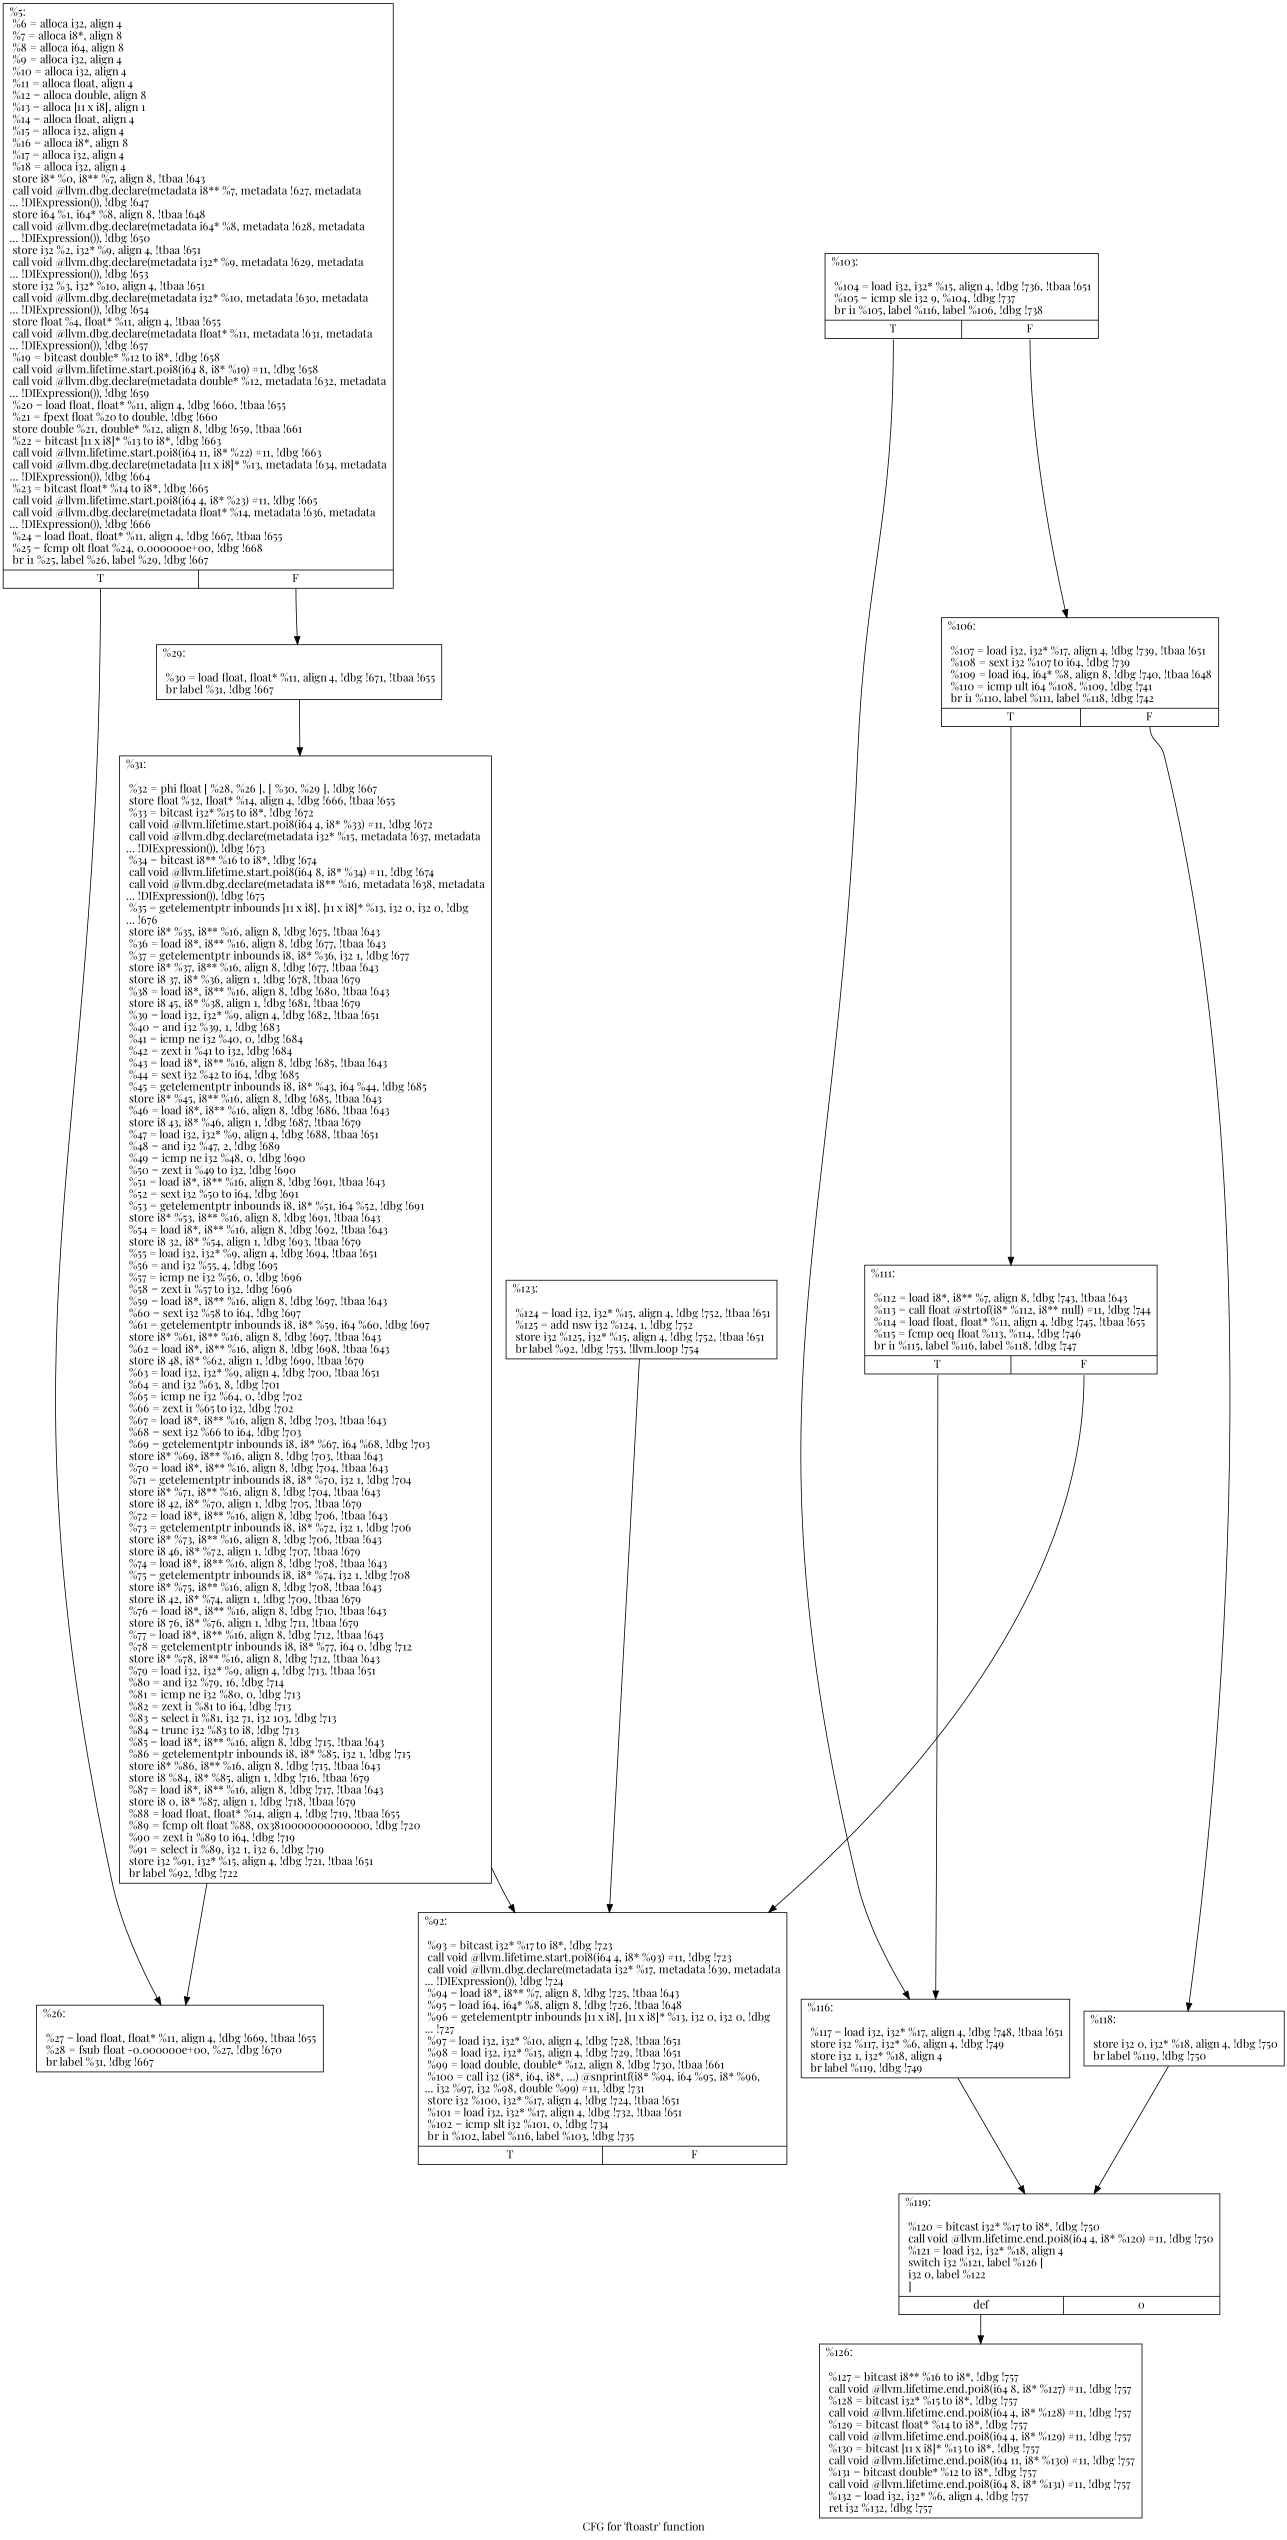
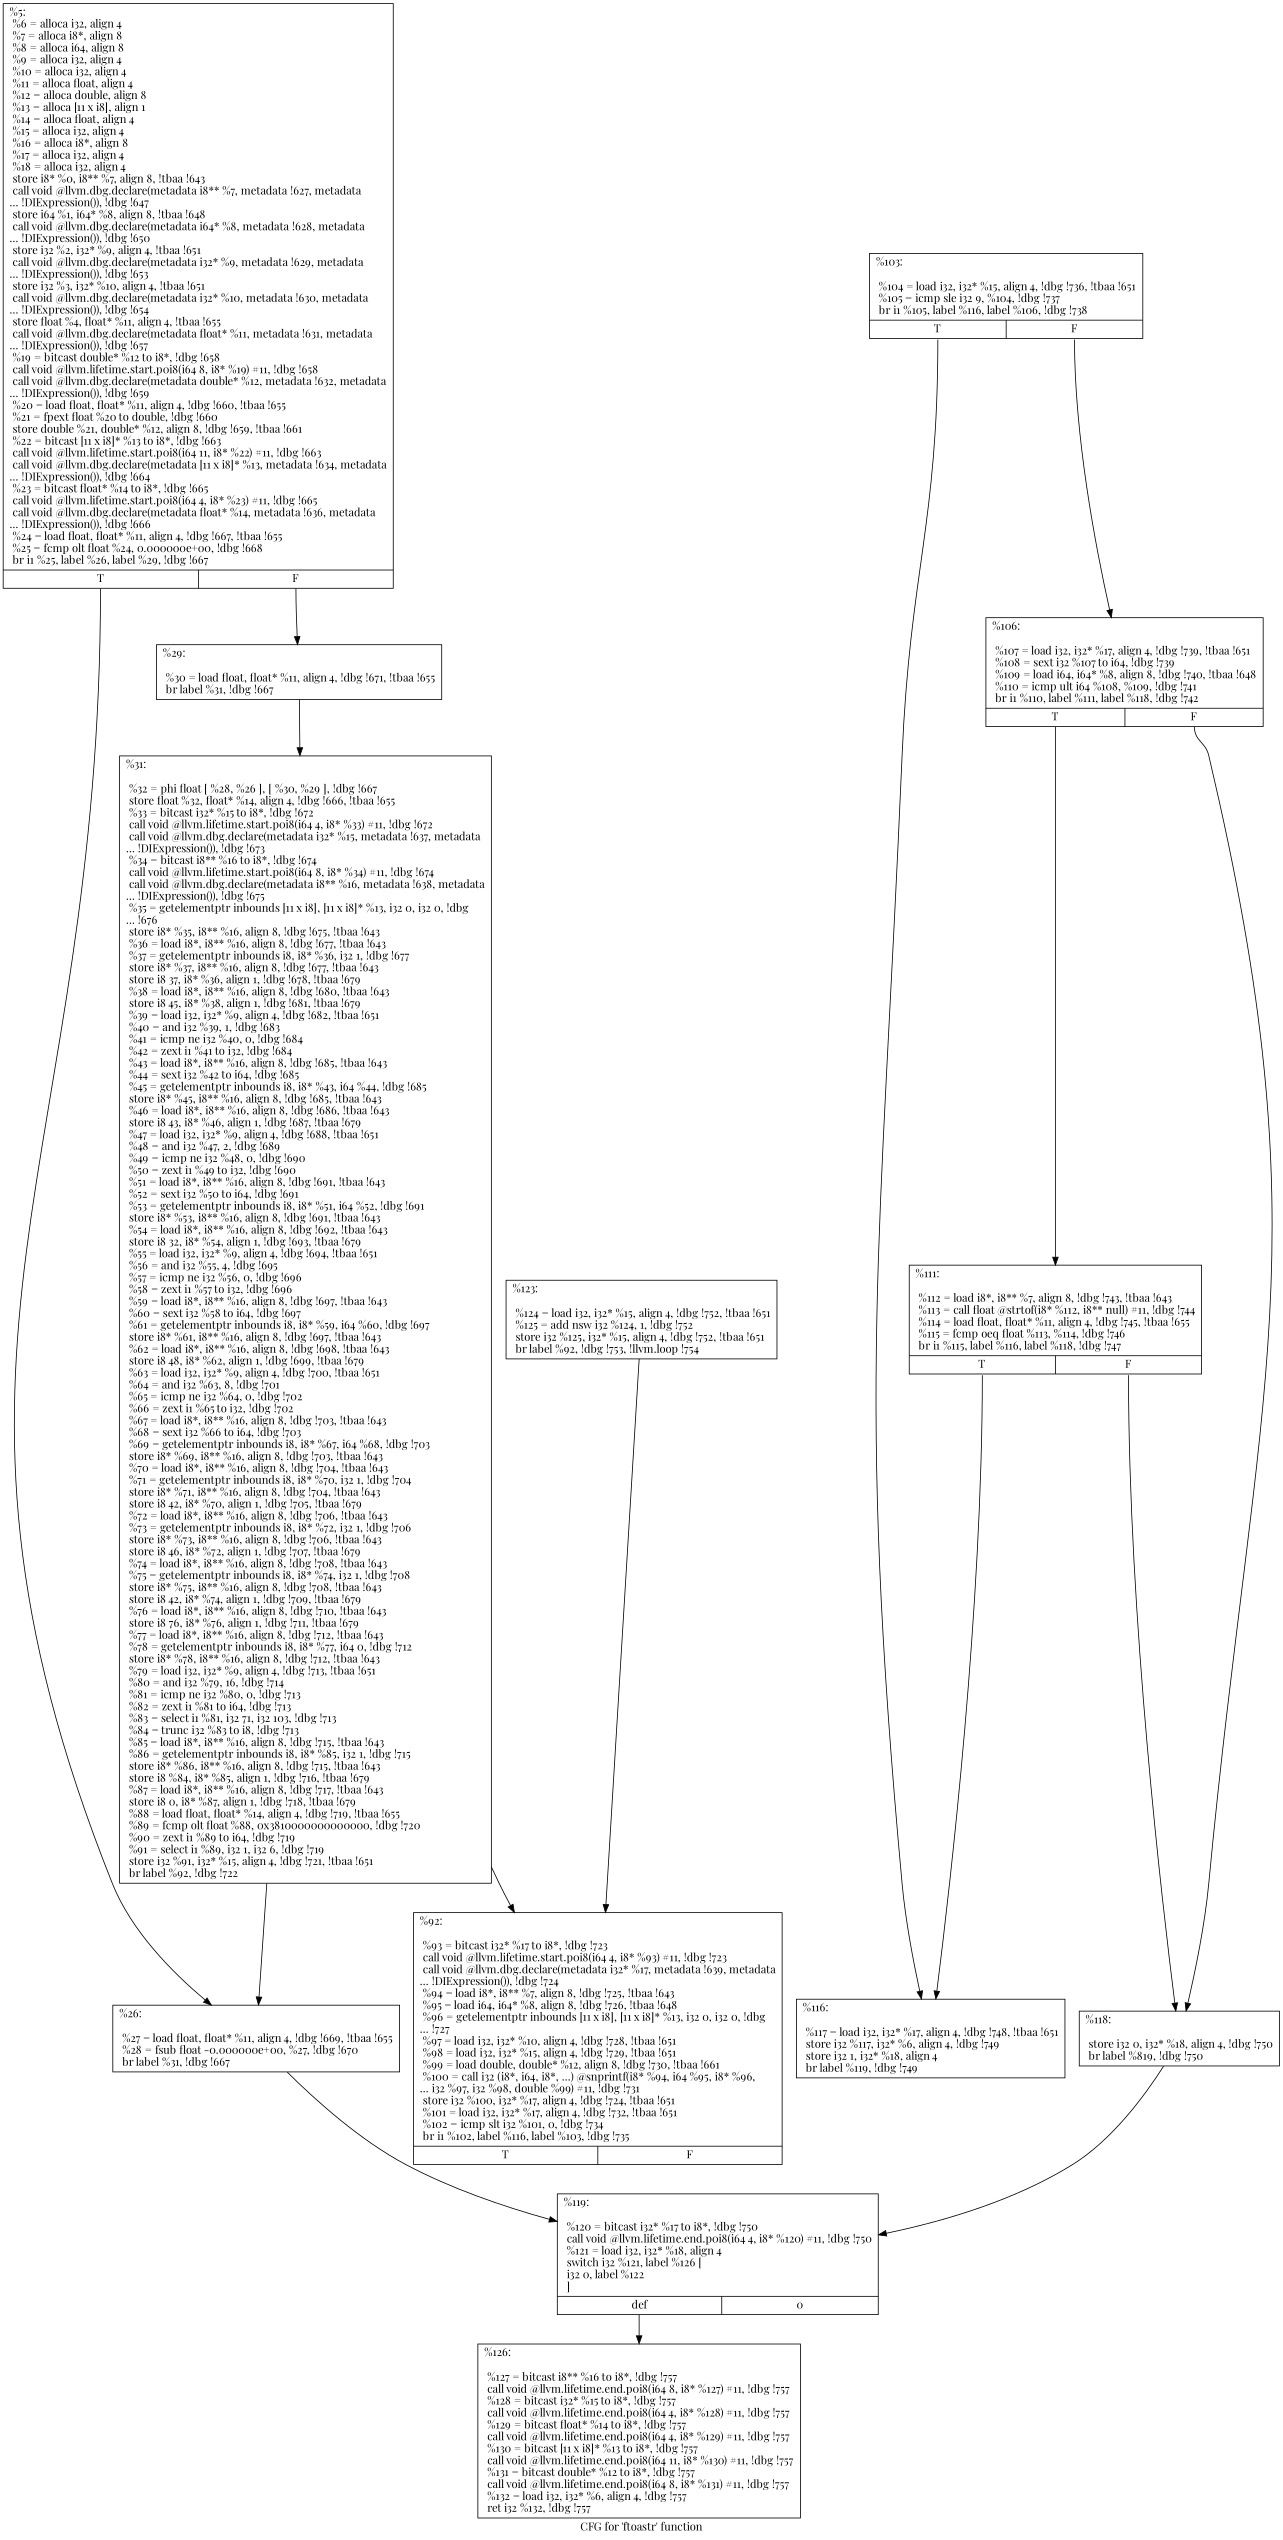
edge "%111:" -> "%92:": now "%111:" -> "%118:"
node "%118:": text "br label %119, !dbg !750" -> "br label %819, !dbg !750"
edge "%116:" -> "%119:": now "%26:" -> "%119:"
